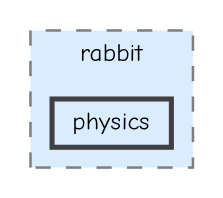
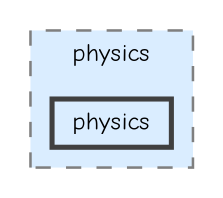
cluster "rabbit": label "rabbit" -> "physics"
